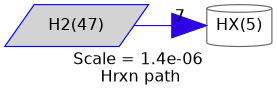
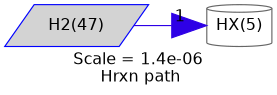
edge "H2(47)" -> "HX(5)": label " 7" -> " 1"
